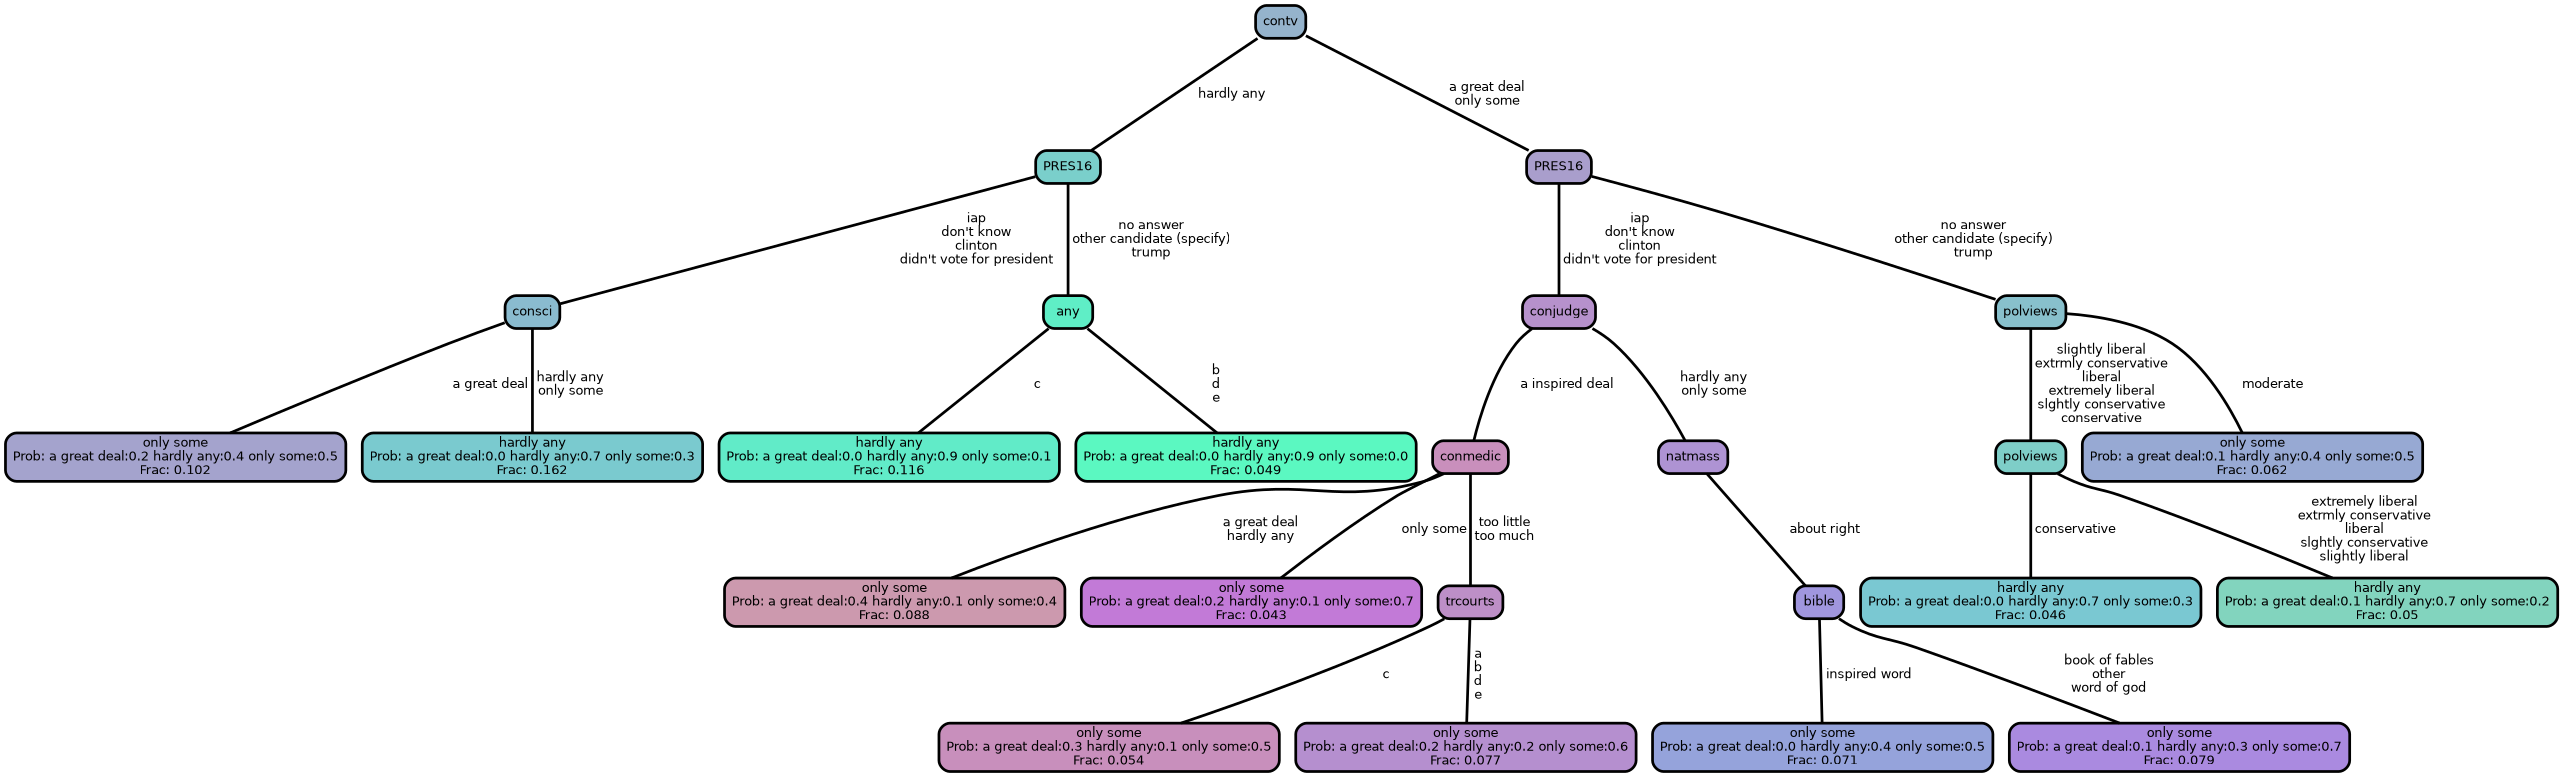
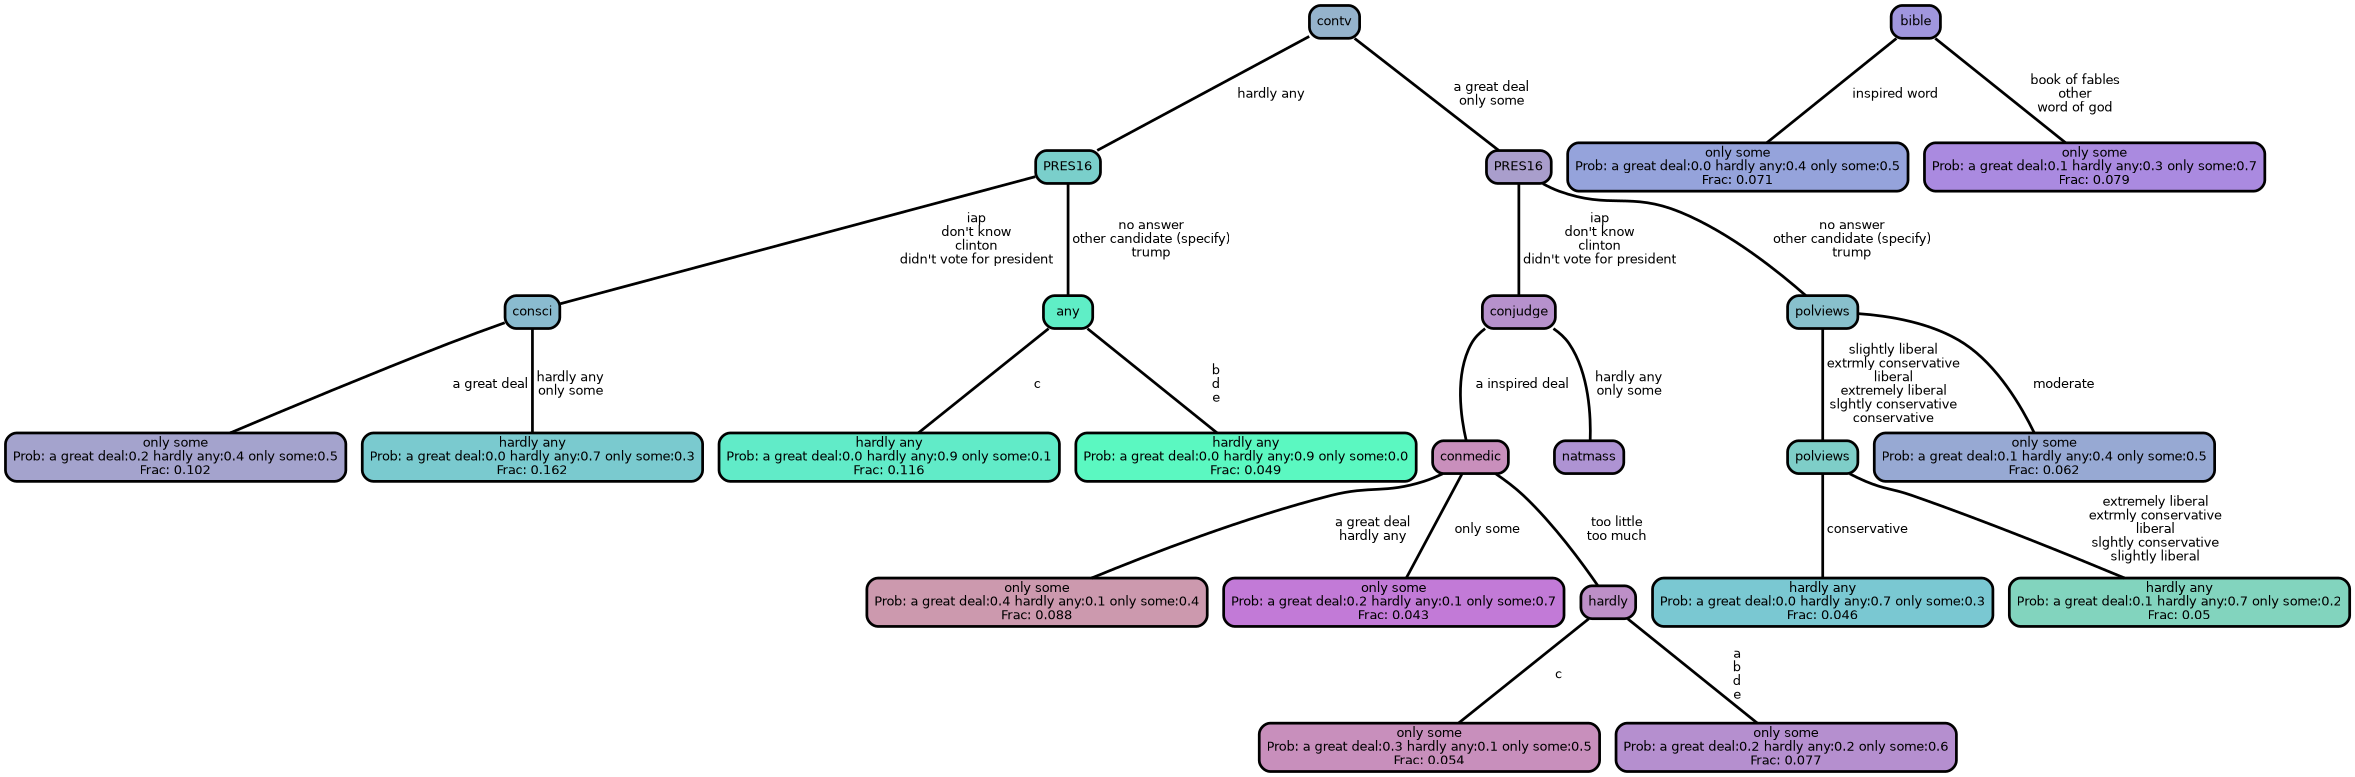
edge "natmass" -- "bible": removed, label "about right"
node "trcourts": label "trcourts" -> "hardly"
